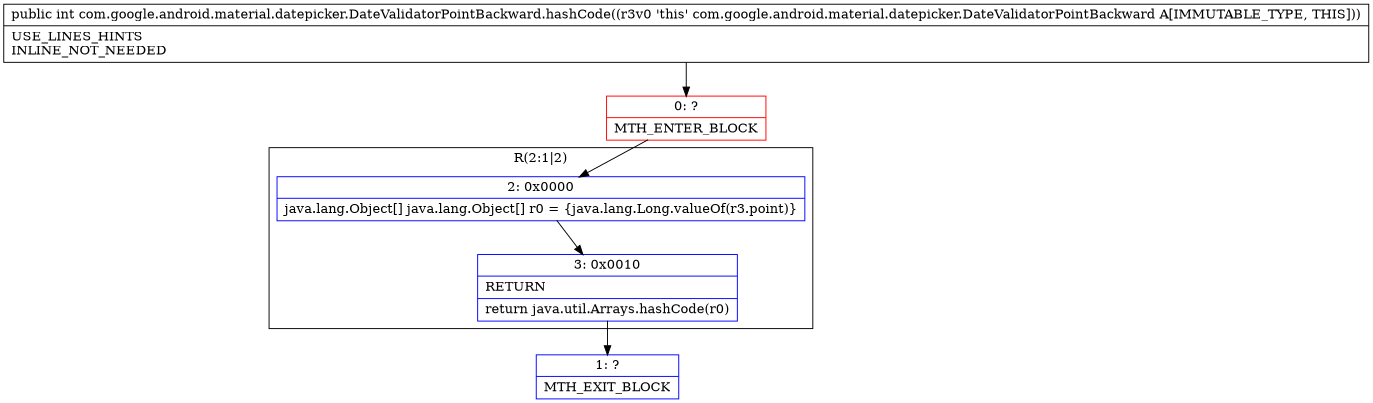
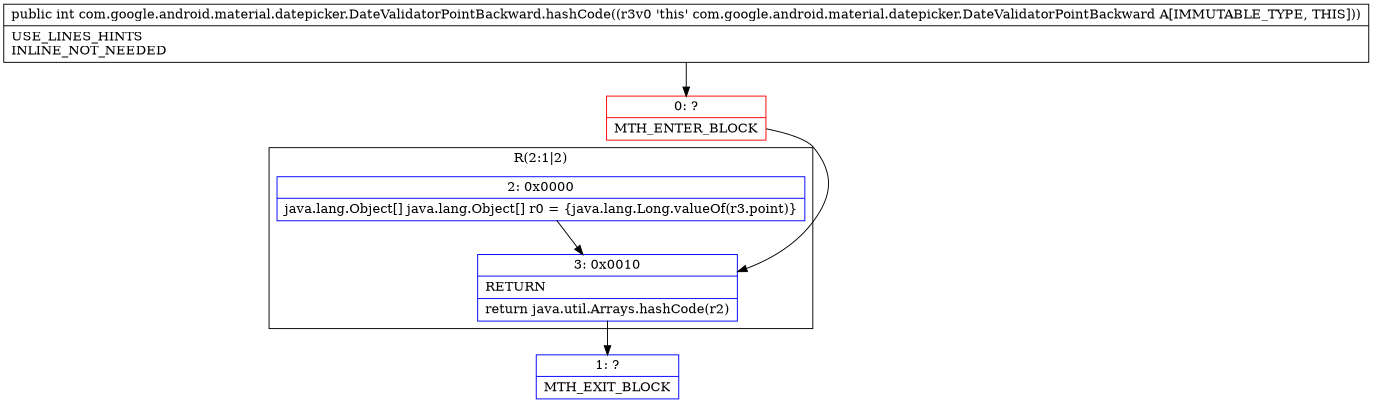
edge "0: ?" -> "2: 0x0000": now "0: ?" -> "3: 0x0010"
node "3: 0x0010": text "return java.util.Arrays.hashCode(r0)" -> "return java.util.Arrays.hashCode(r2)"
